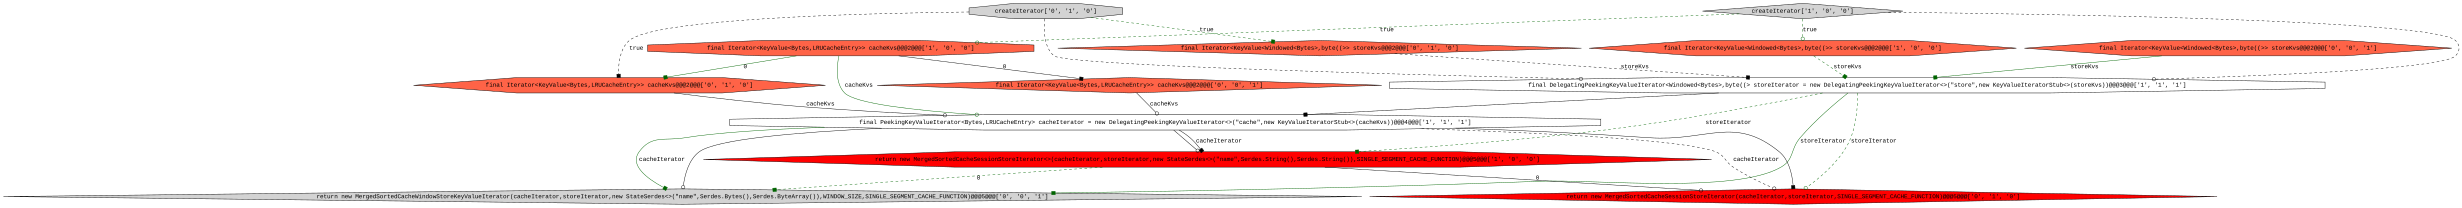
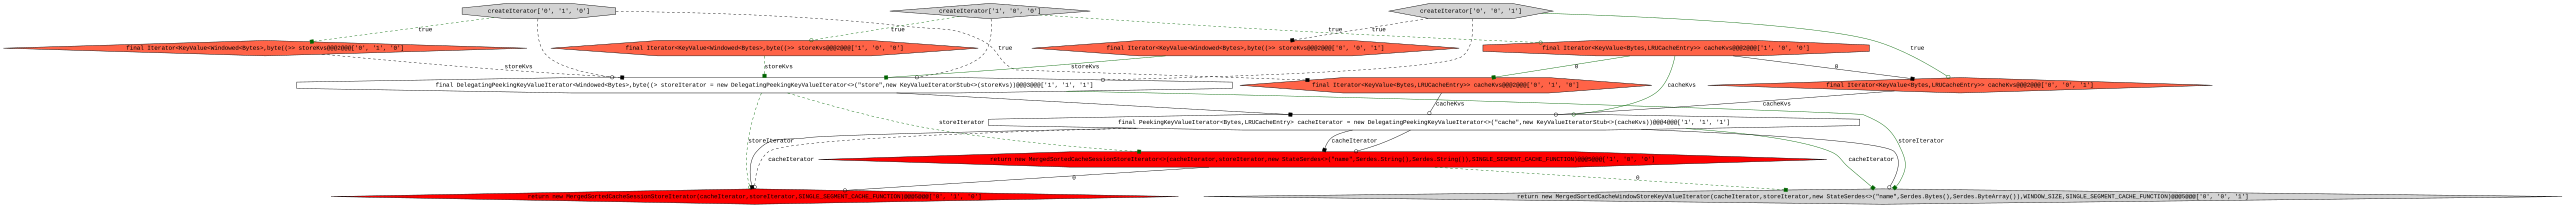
node "createIterator['0', '0', '1']": added
